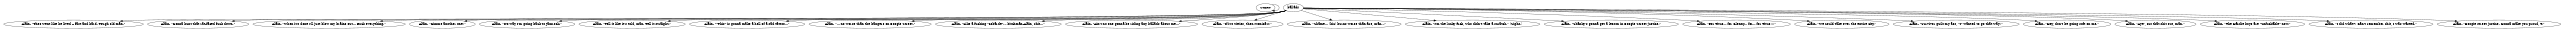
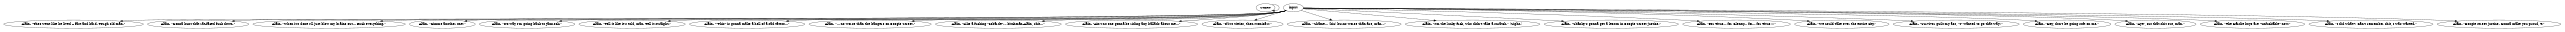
node "ballads": label "ballads" -> "input"
